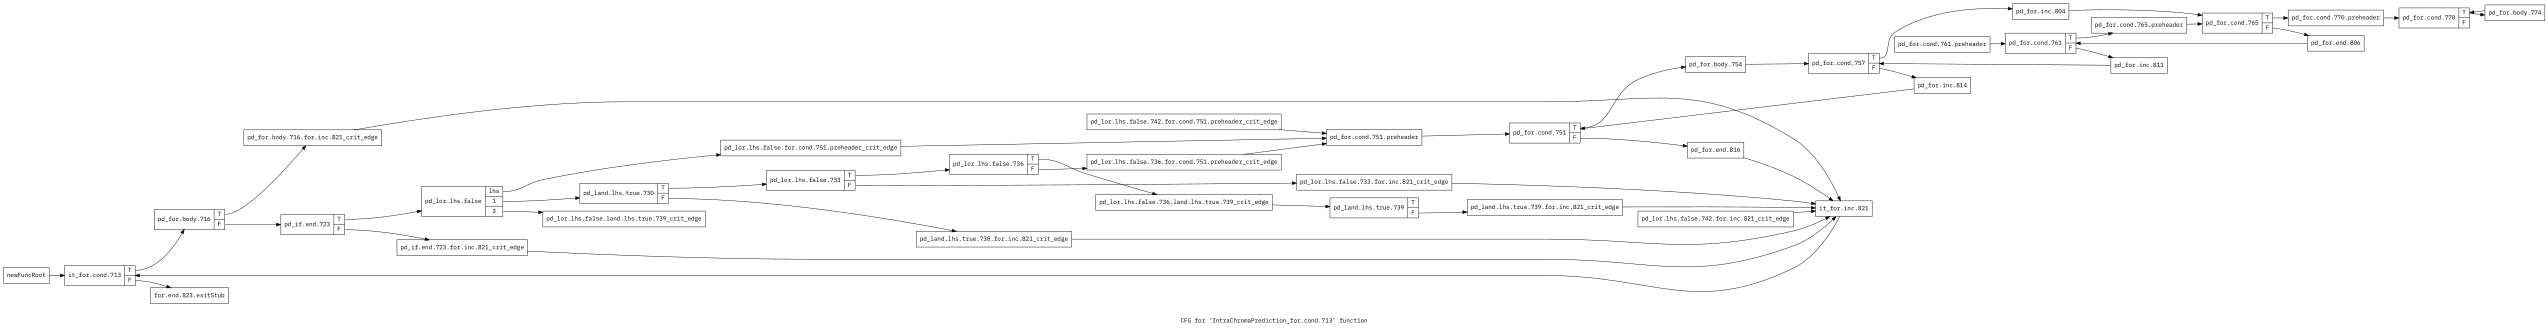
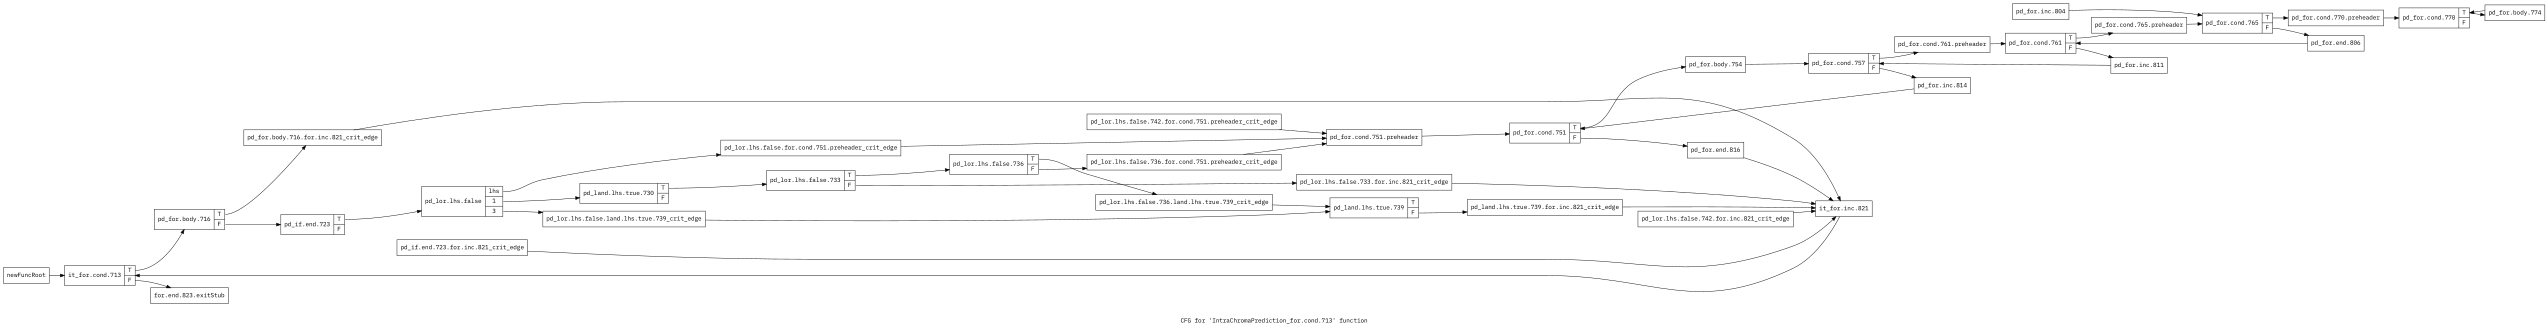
edge "pd_for.cond.757" -> "pd_for.inc.804": now "pd_for.cond.757" -> "pd_for.cond.761.preheader"
edge "pd_lor.lhs.false.land.lhs.true.739_crit_edge" -> "pd_land.lhs.true.739": added
edge "pd_if.end.723" -> "pd_if.end.723.for.inc.821_crit_edge": removed
node "pd_land.lhs.true.730.for.inc.821_crit_edge": removed
